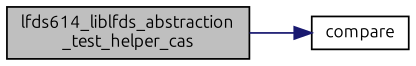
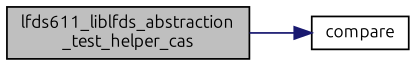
node "lfds614_liblfds_abstraction _test_helper_cas": label "lfds614_liblfds_abstraction _test_helper_cas" -> "lfds611_liblfds_abstraction _test_helper_cas"
